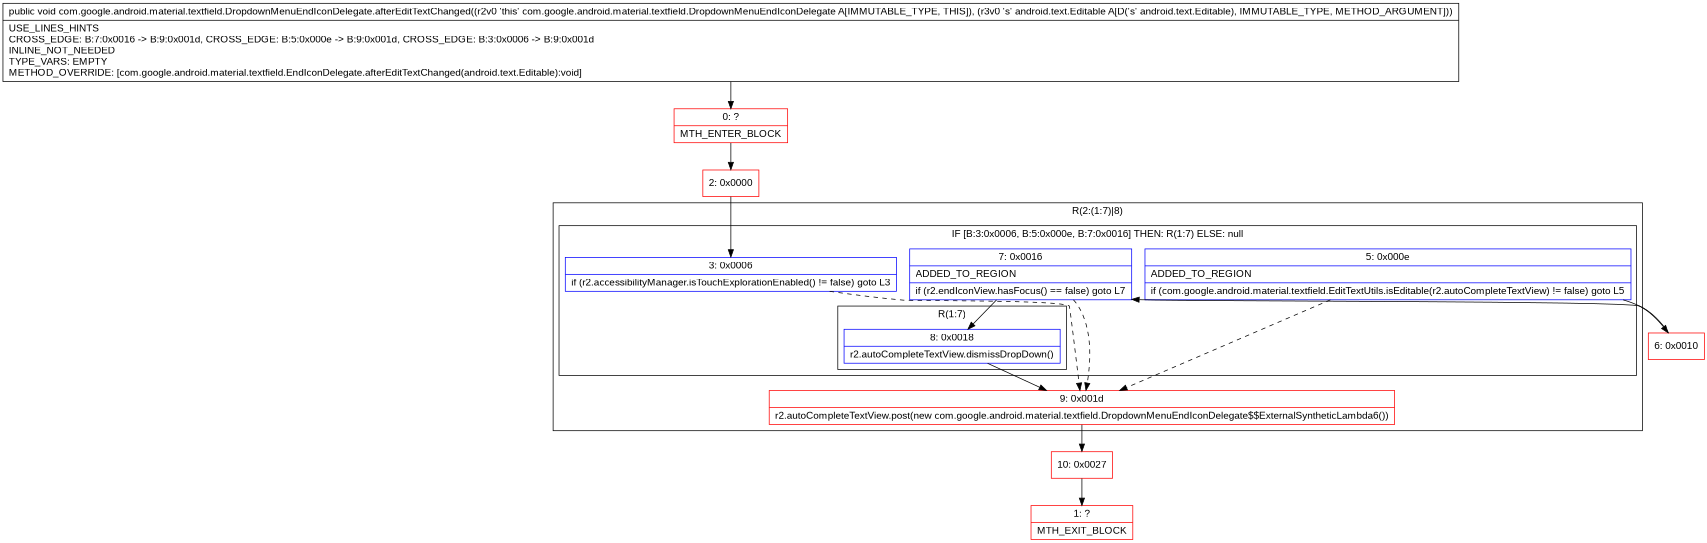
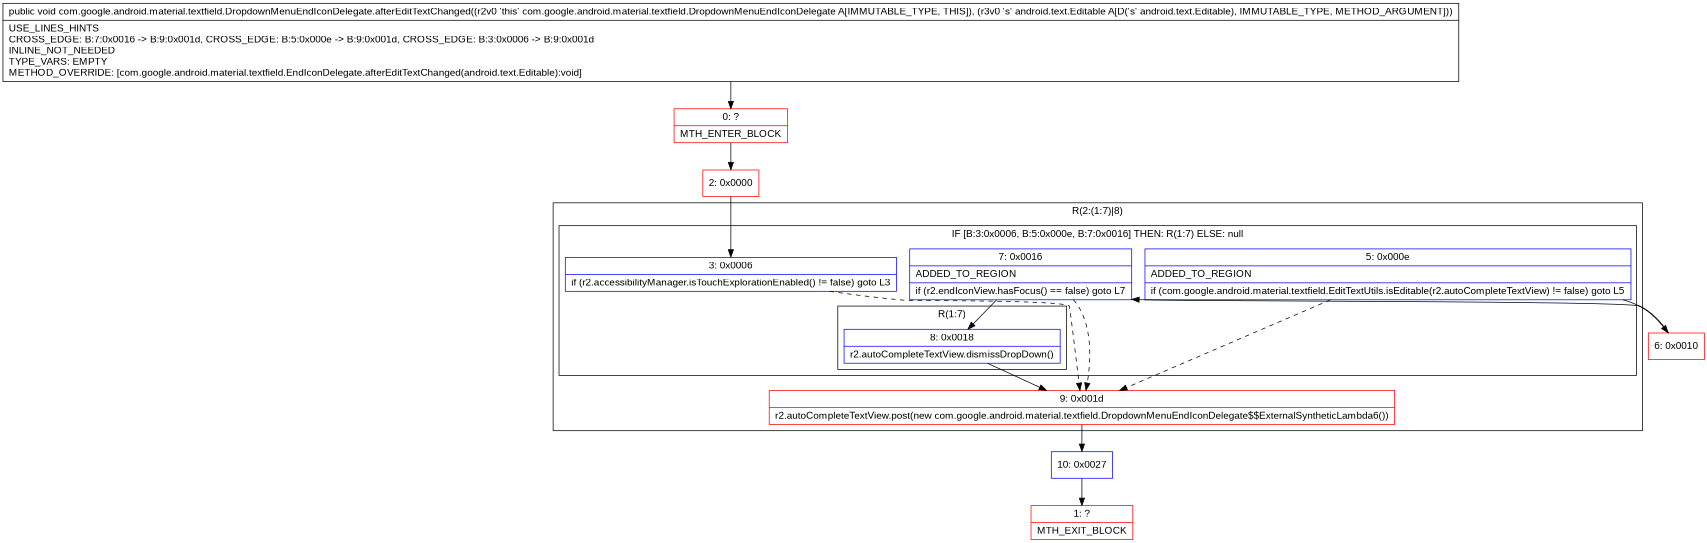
node "10: 0x0027": color red -> blue
